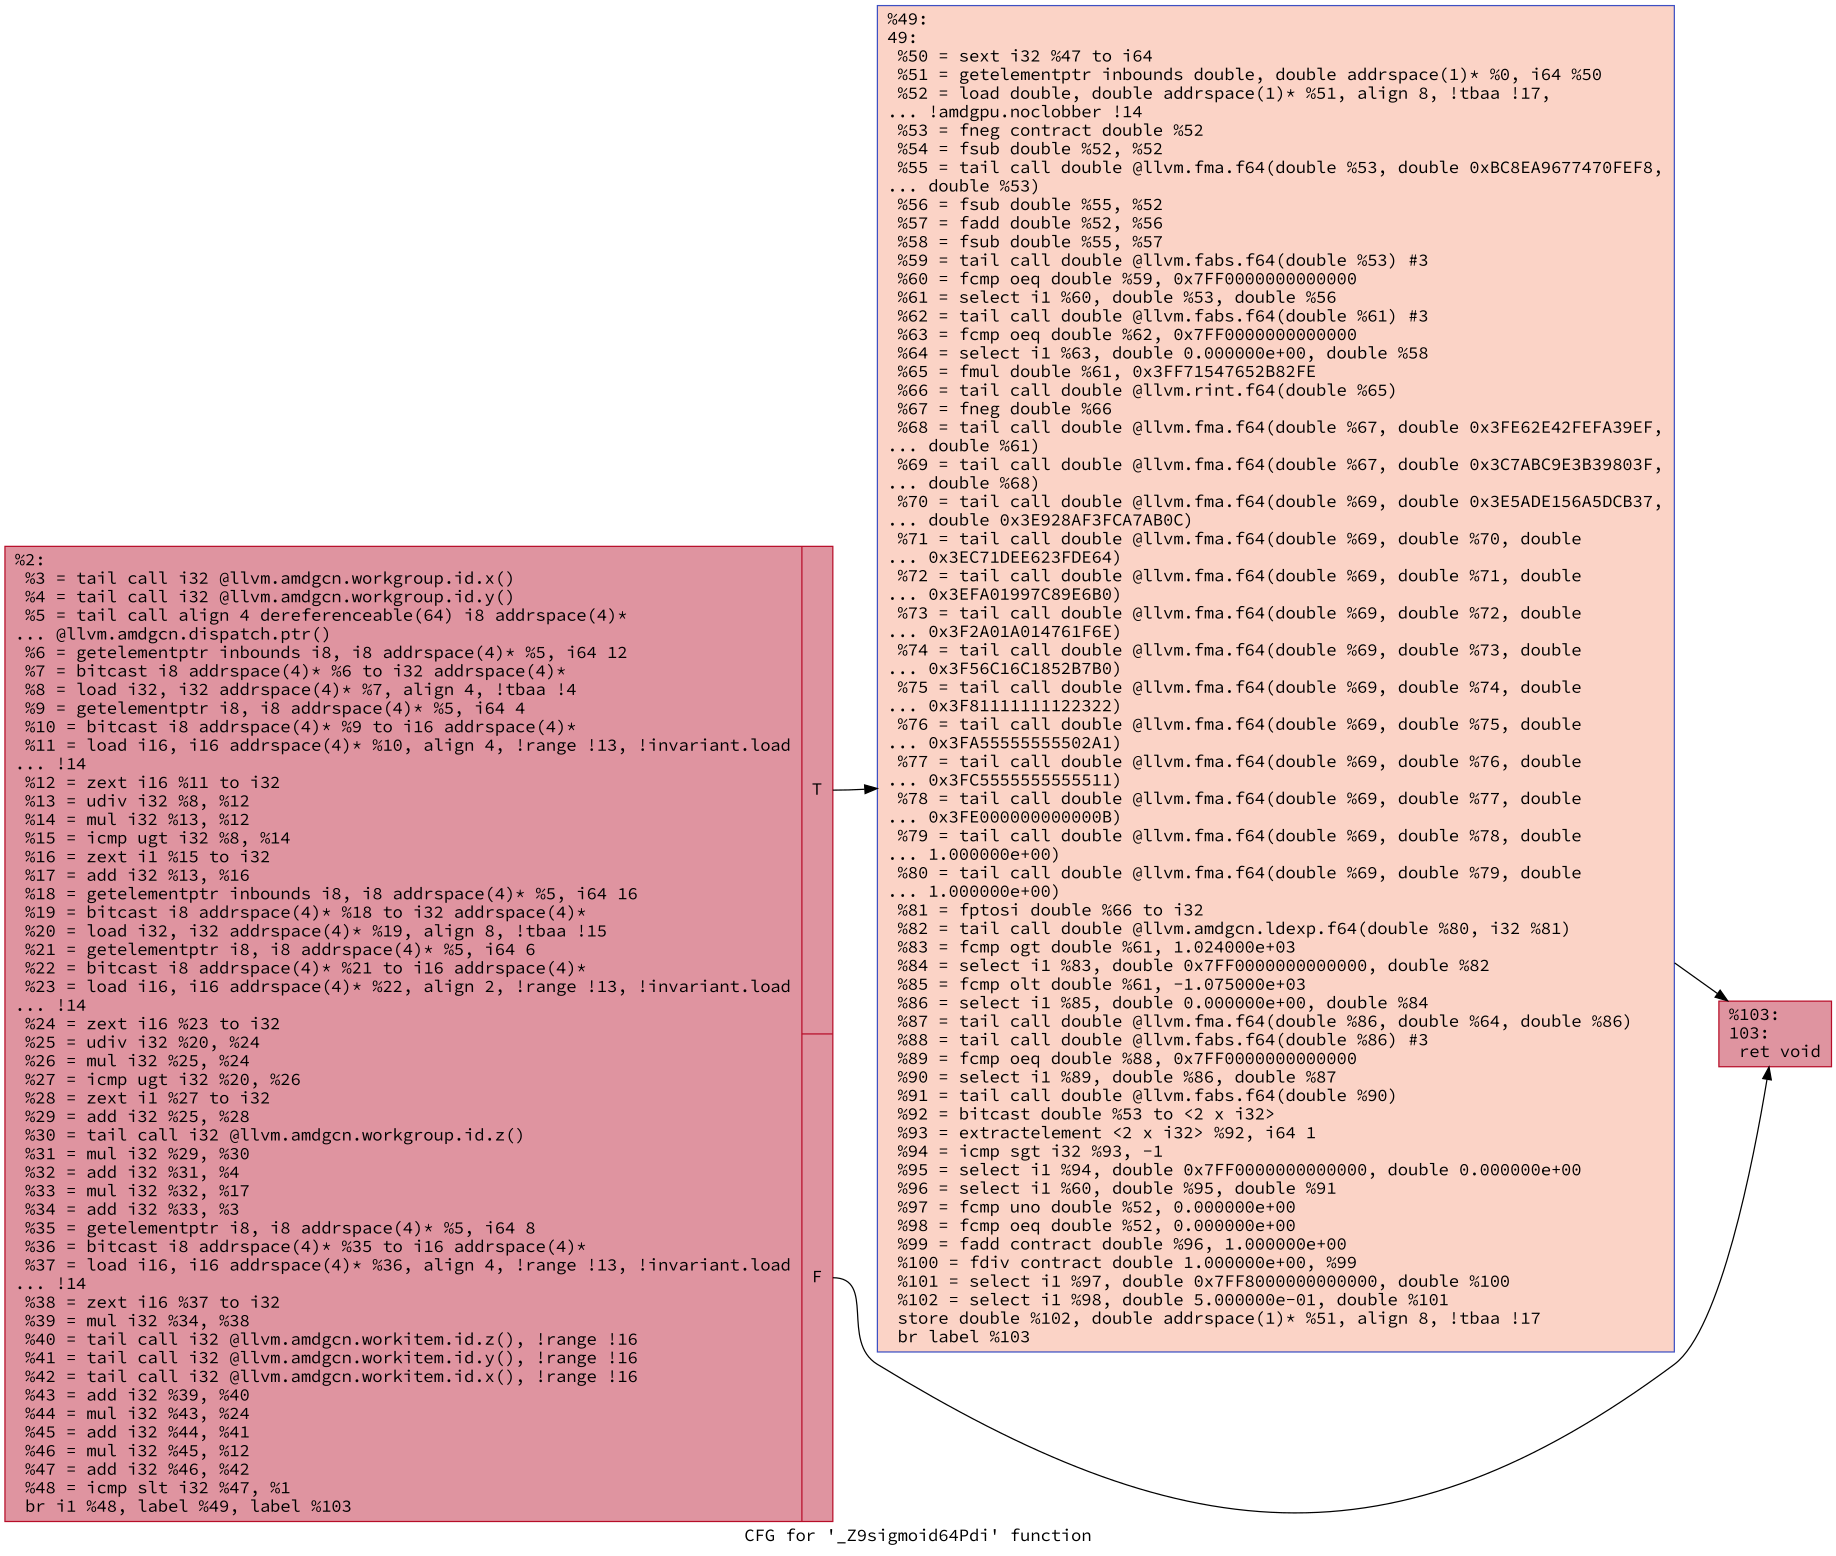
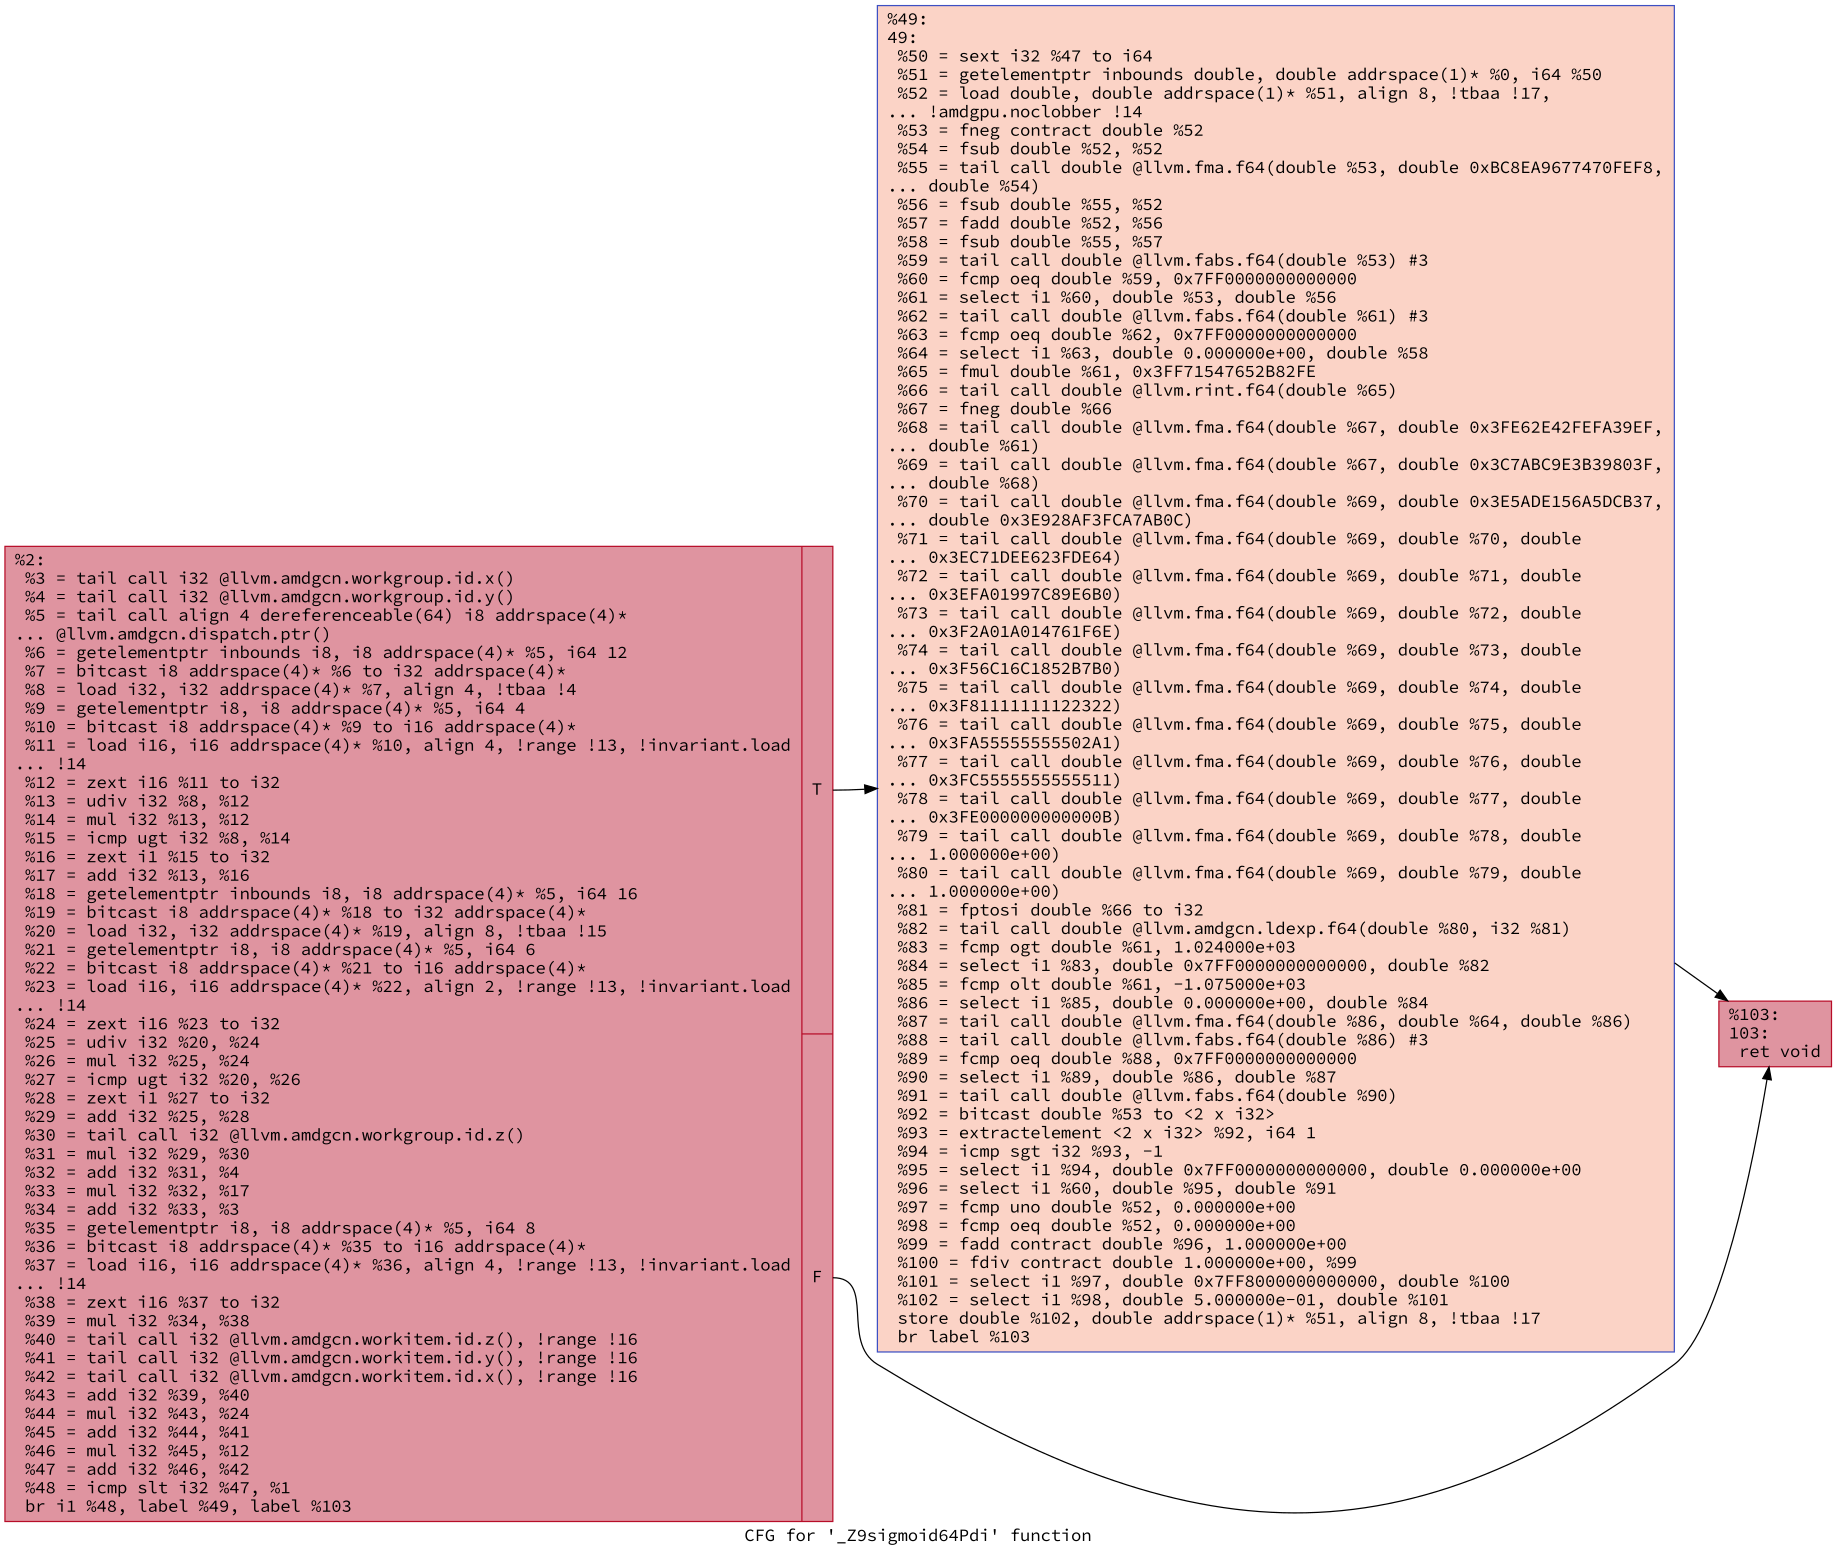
node "%49:": text "... double %53)" -> "... double %54)"
